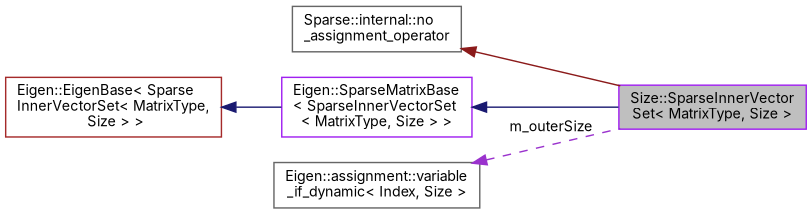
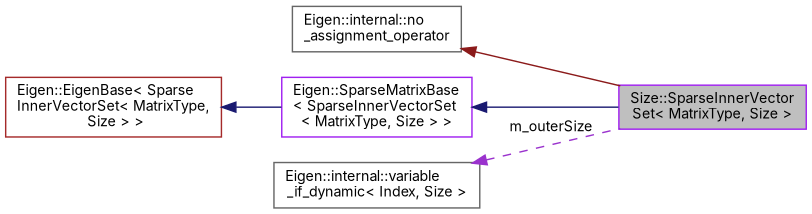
node "Sparse::internal::no _assignment_operator": label "Sparse::internal::no _assignment_operator" -> "Eigen::internal::no _assignment_operator"
node "Eigen::assignment::variable _if_dynamic< Index, Size >": label "Eigen::assignment::variable _if_dynamic< Index, Size >" -> "Eigen::internal::variable _if_dynamic< Index, Size >"
